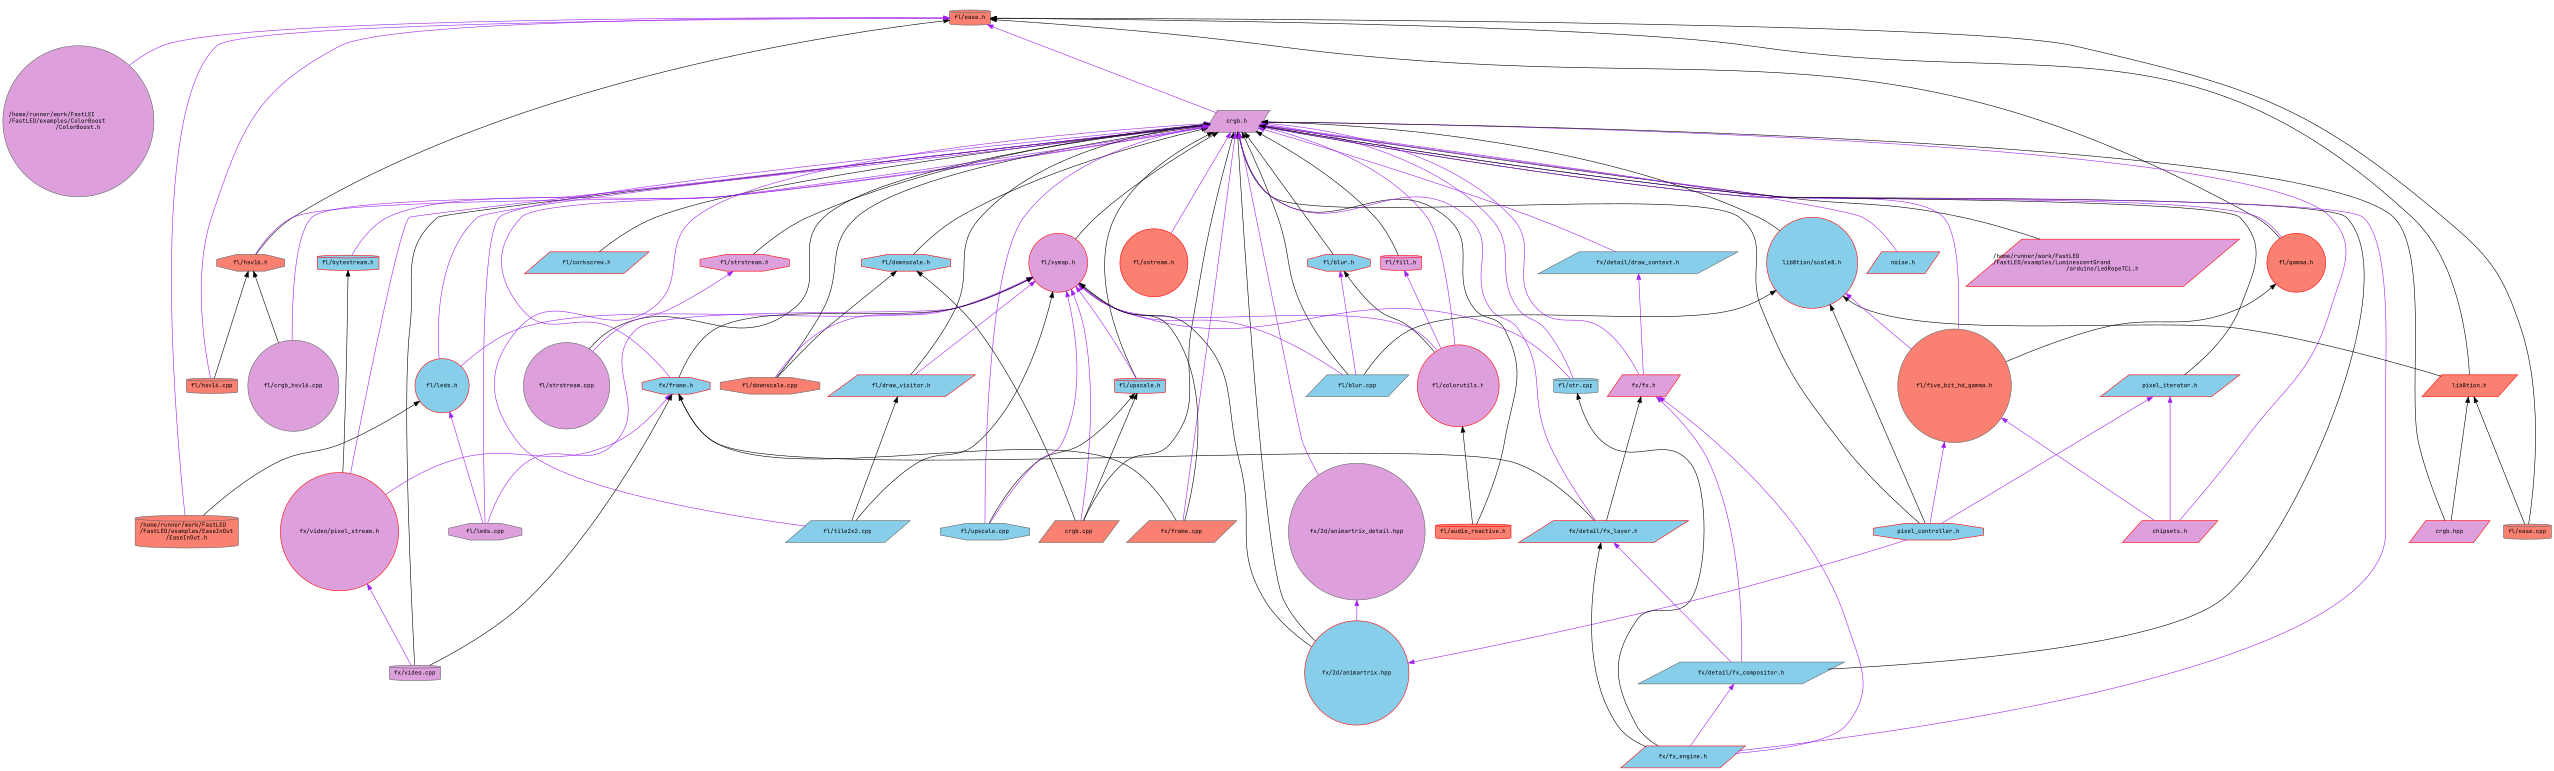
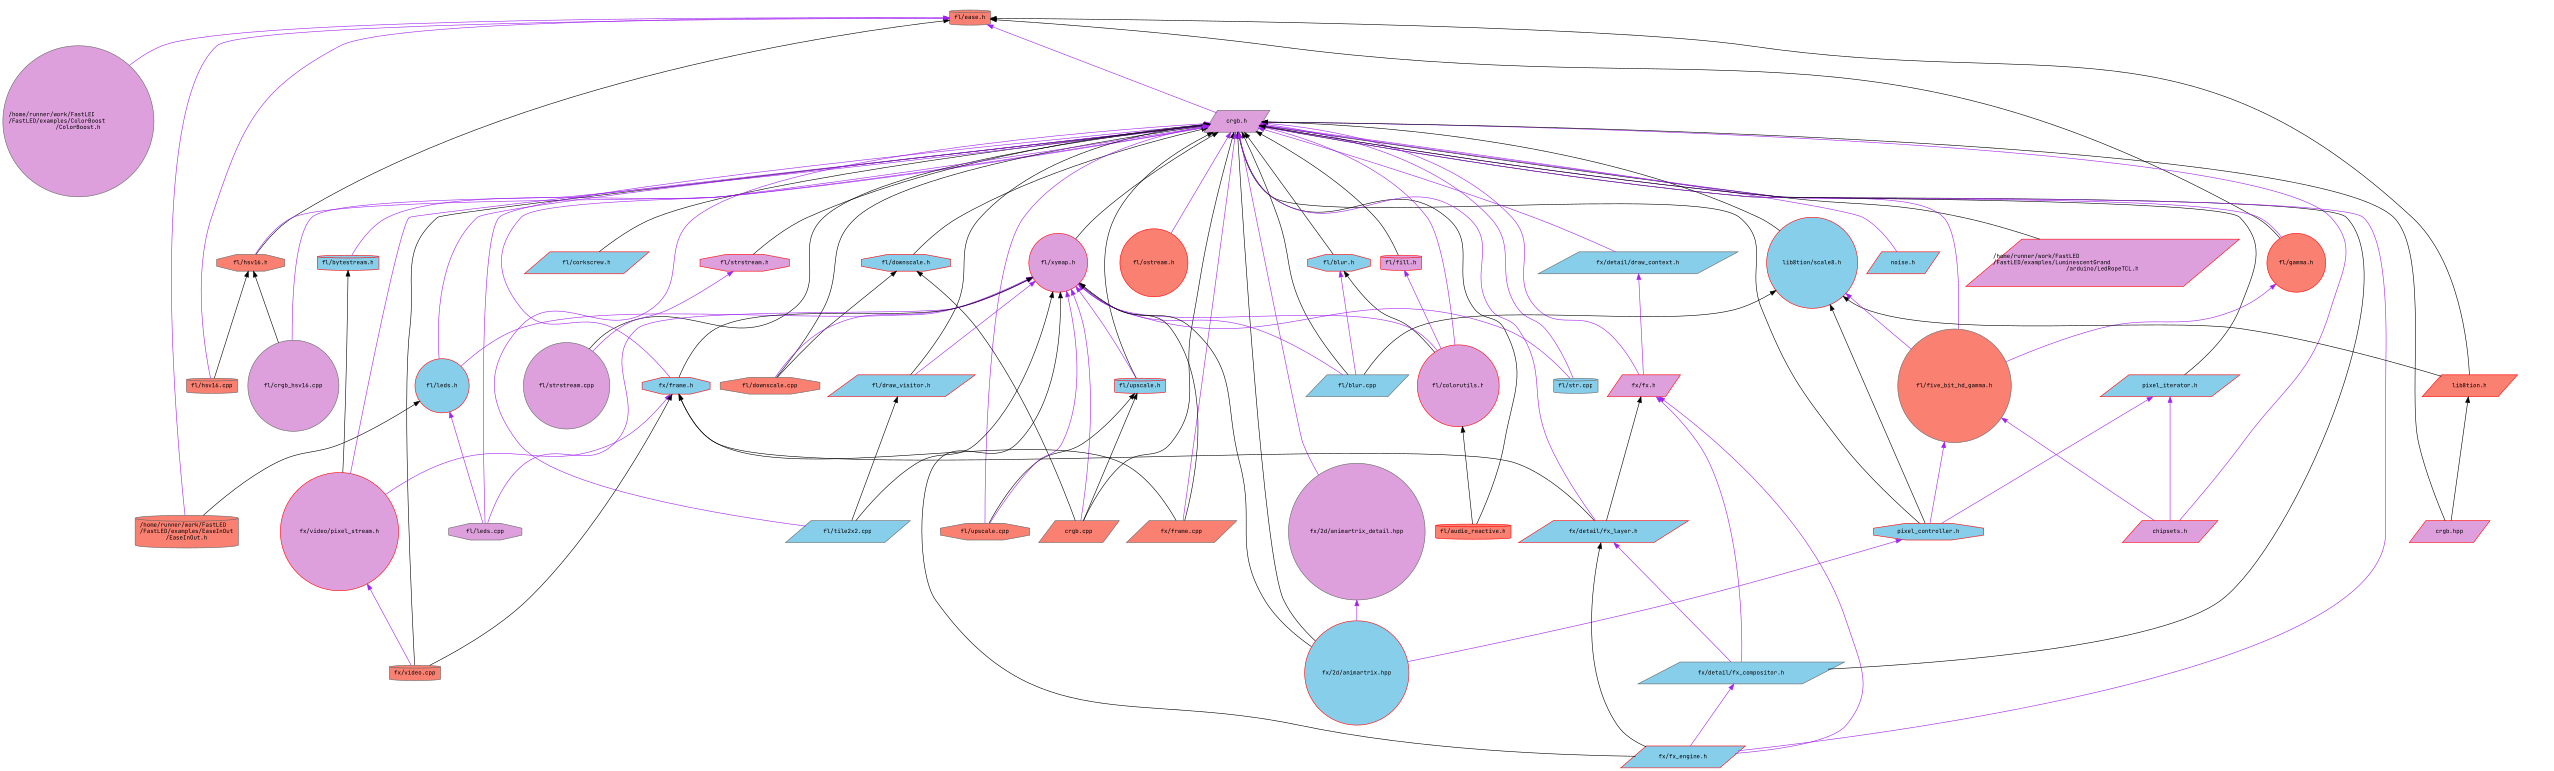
edge "fl/five_bit_hd_gamma.h" -> "fl/gamma.h": color black -> purple
node "fl/upscale.cpp": fillcolor skyblue -> salmon
node "fl/ease.cpp": removed
edge "fx/fx_engine.h" -> "fl/str.cpp": now "fx/fx_engine.h" -> "fl/xymap.h"
edge "pixel_controller.h" -> "fx/2d/animartrix.hpp": reversed
node "fx/video.cpp": fillcolor plum -> salmon
